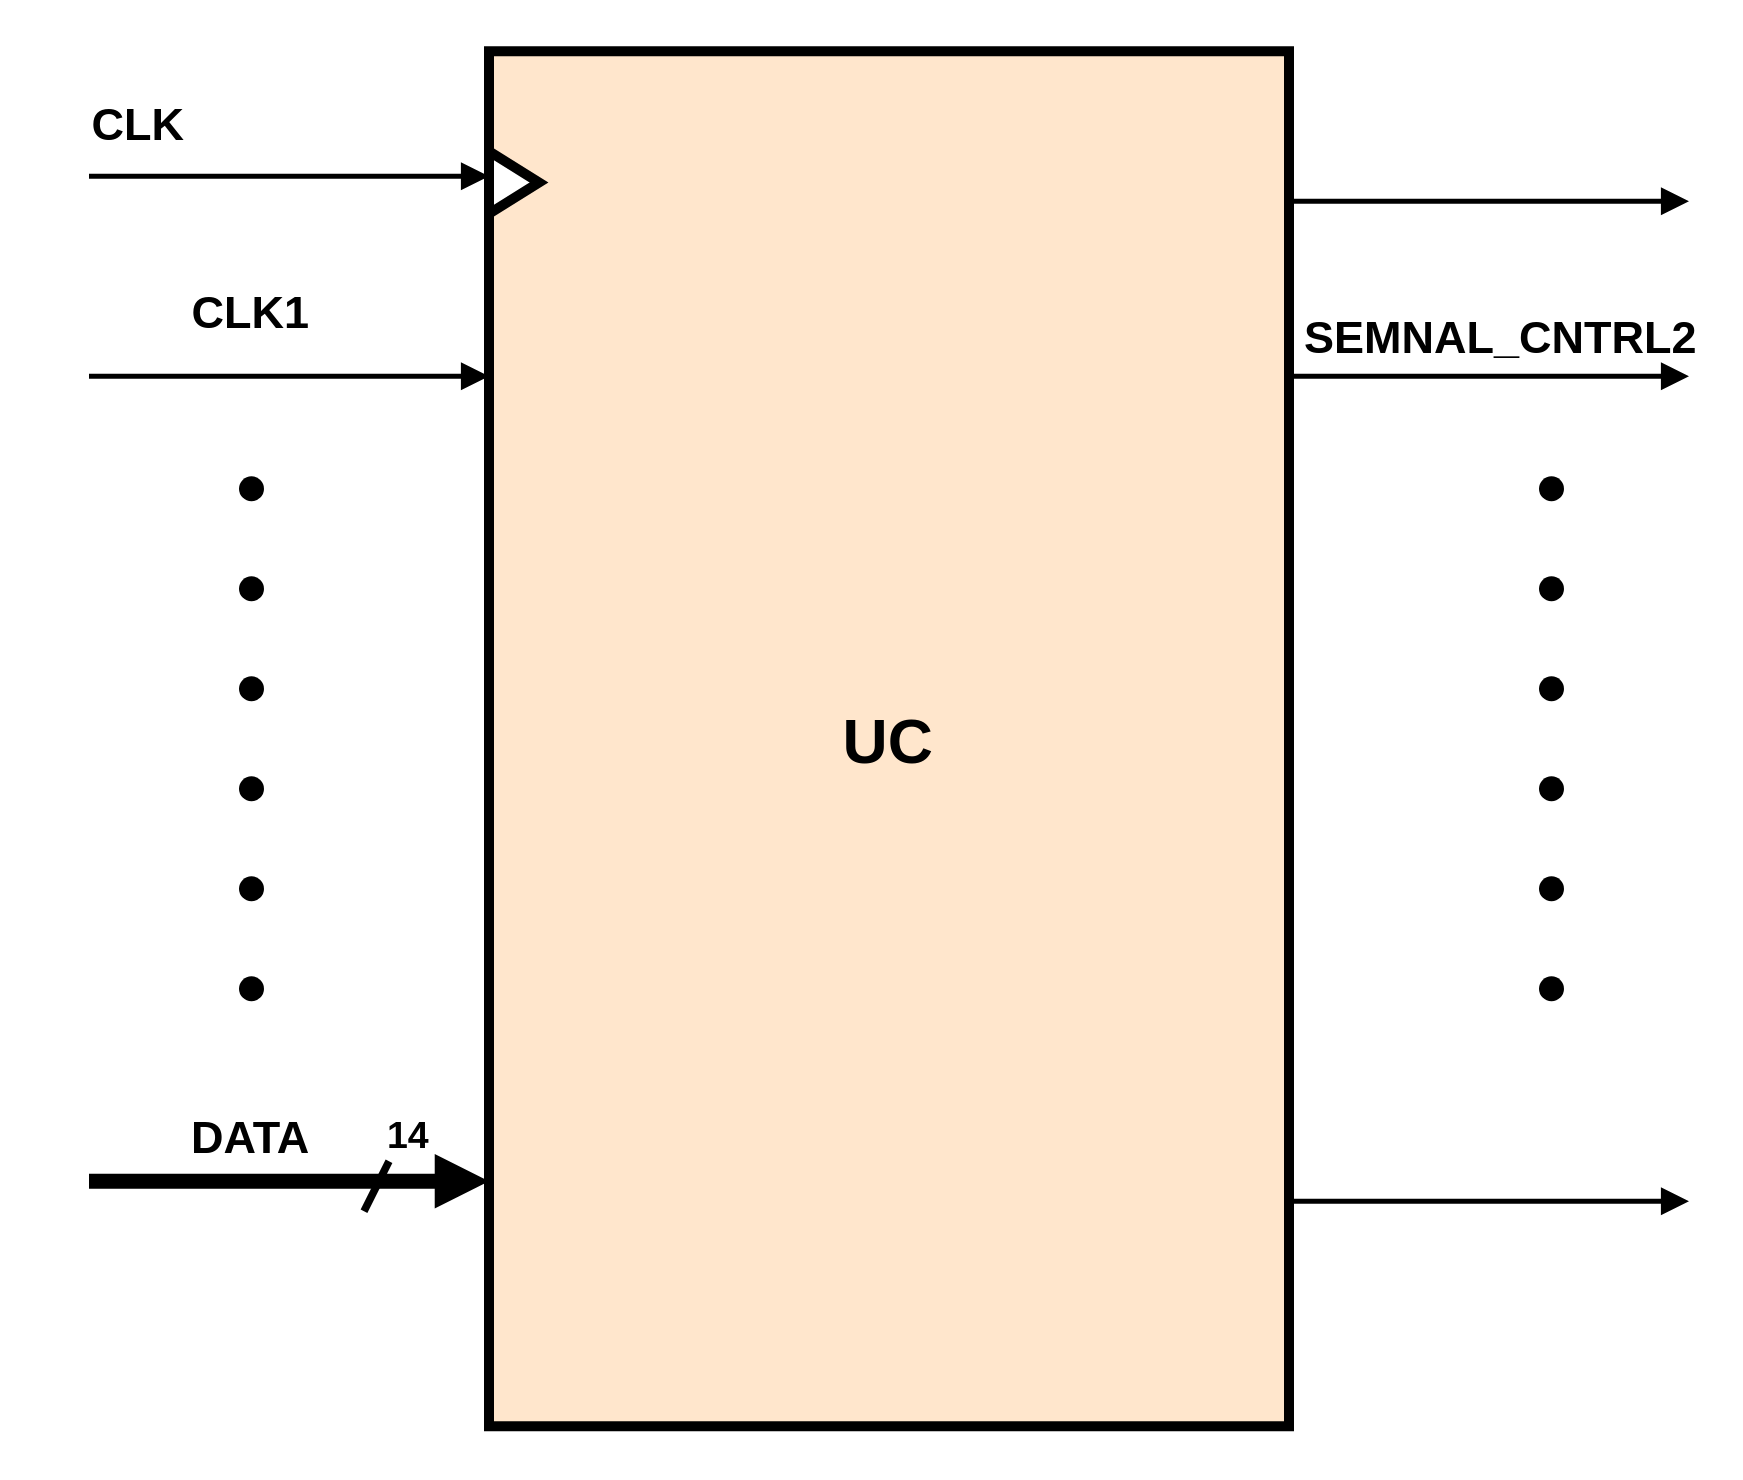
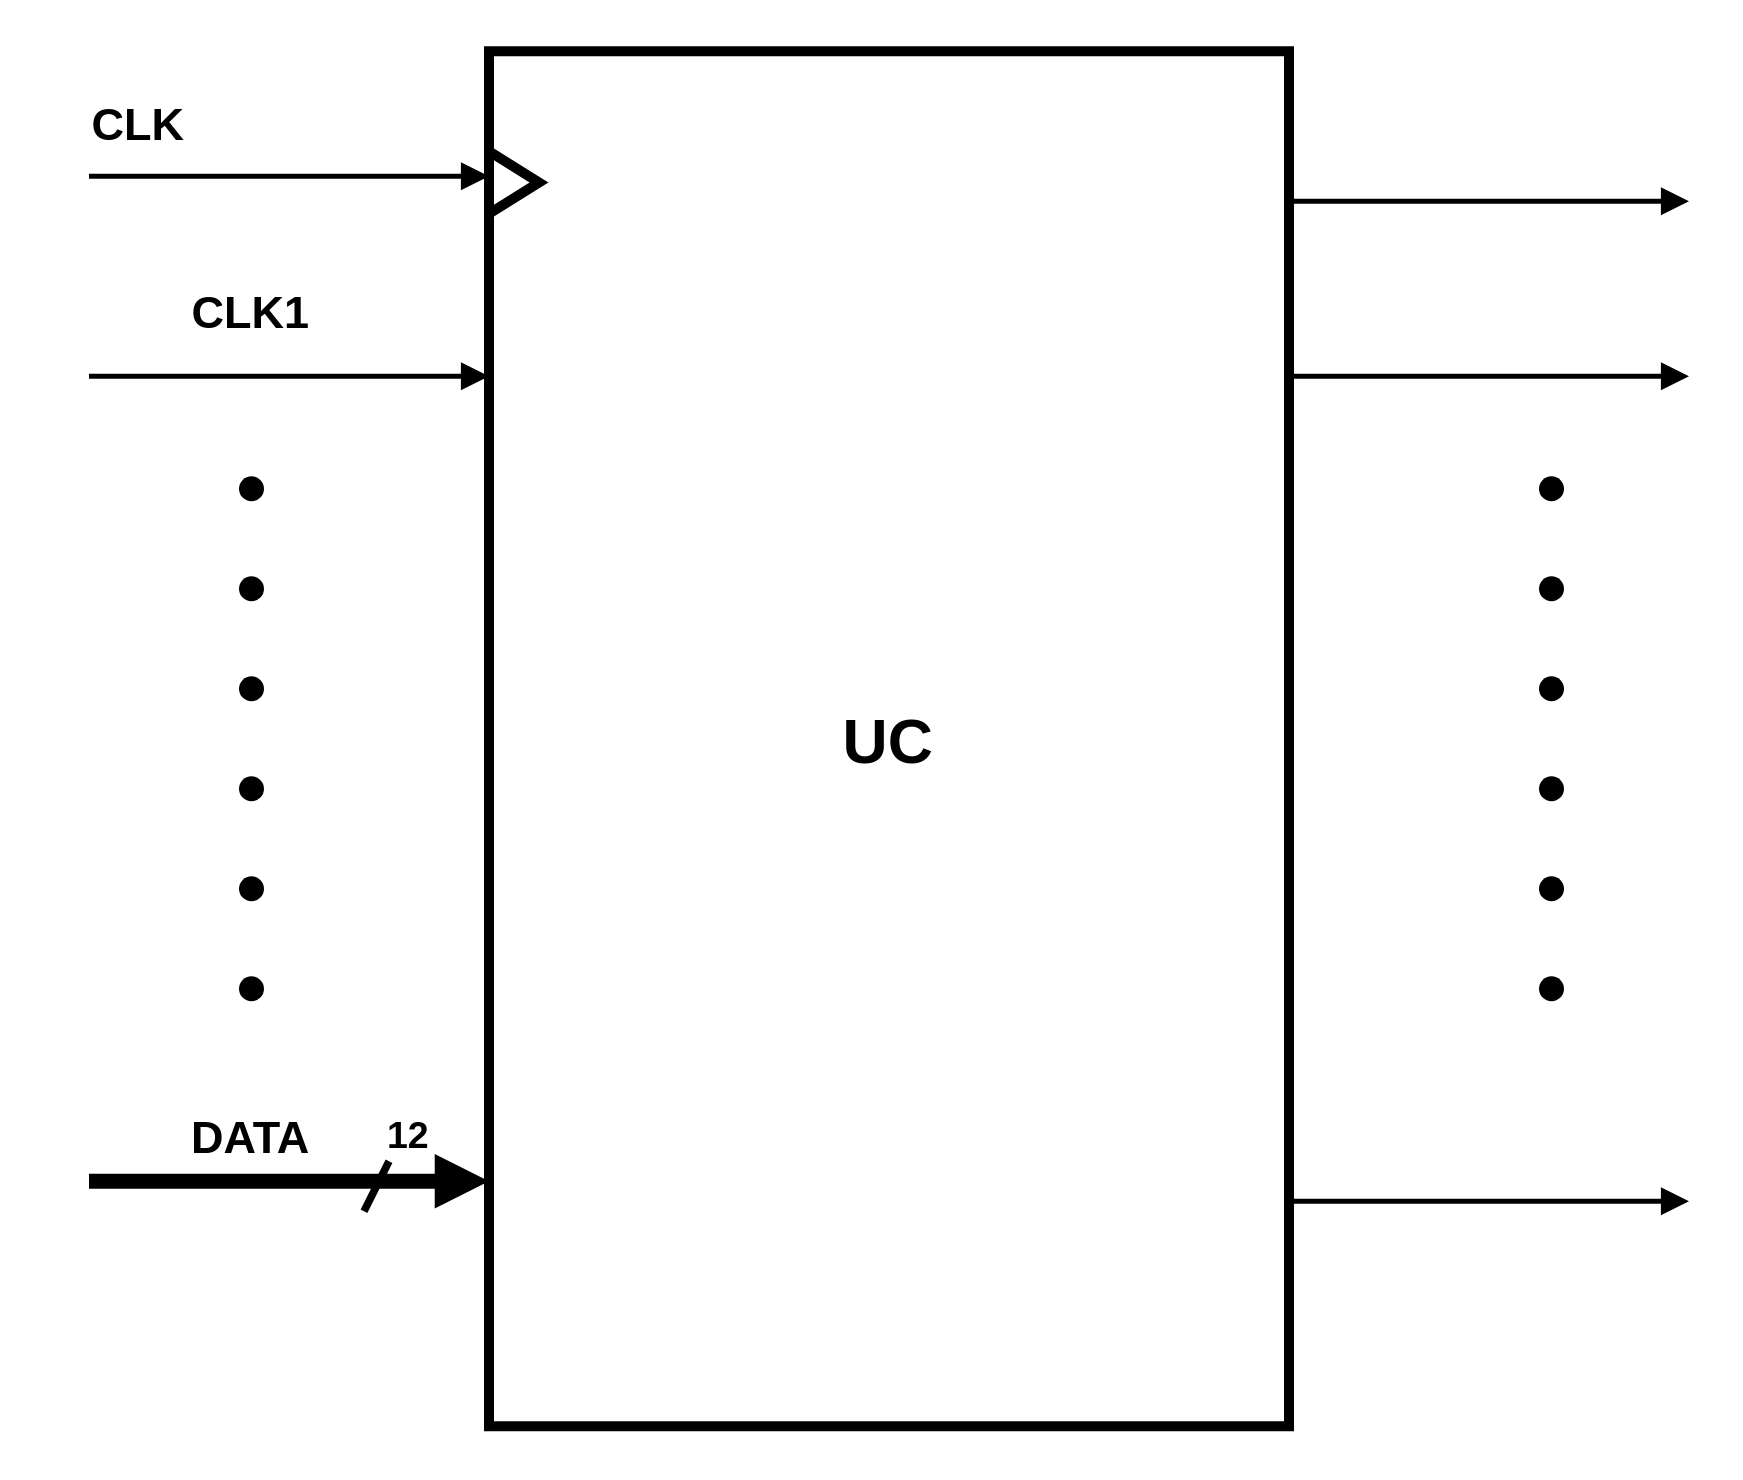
node "SEMNAL_CNTRL2": removed
node "UC": fillcolor #ffe6cc -> #ffffff
node "14": label "14" -> "12"
